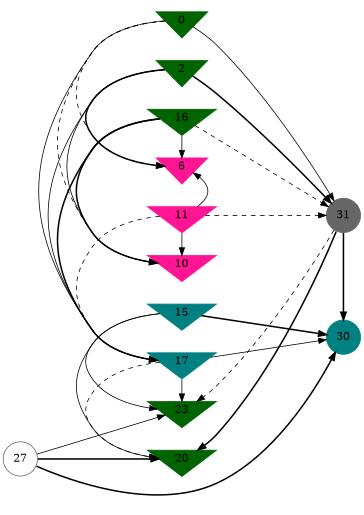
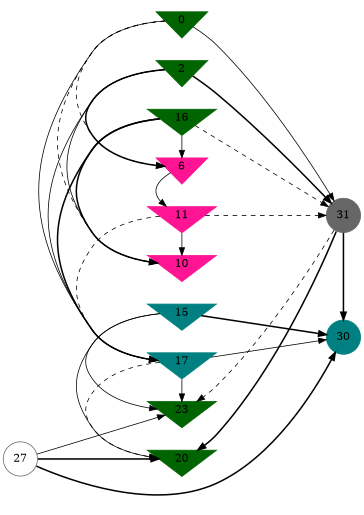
edge "11" -> "6": reversed
